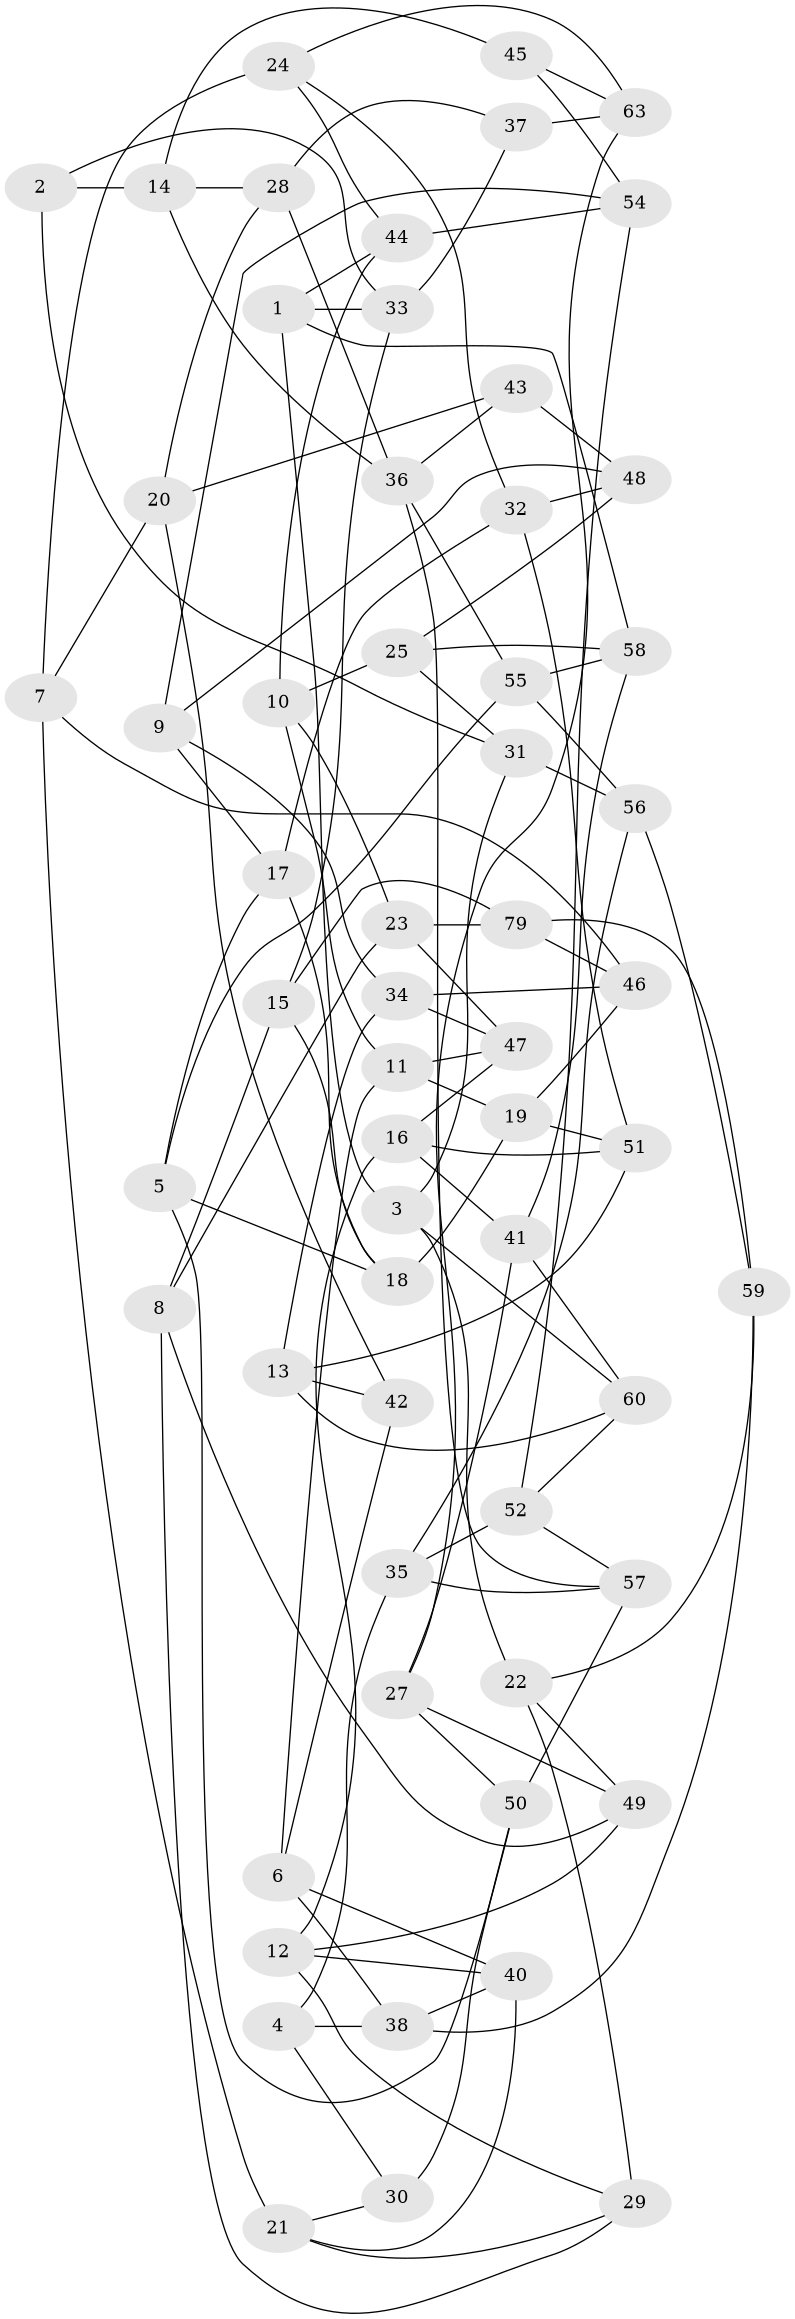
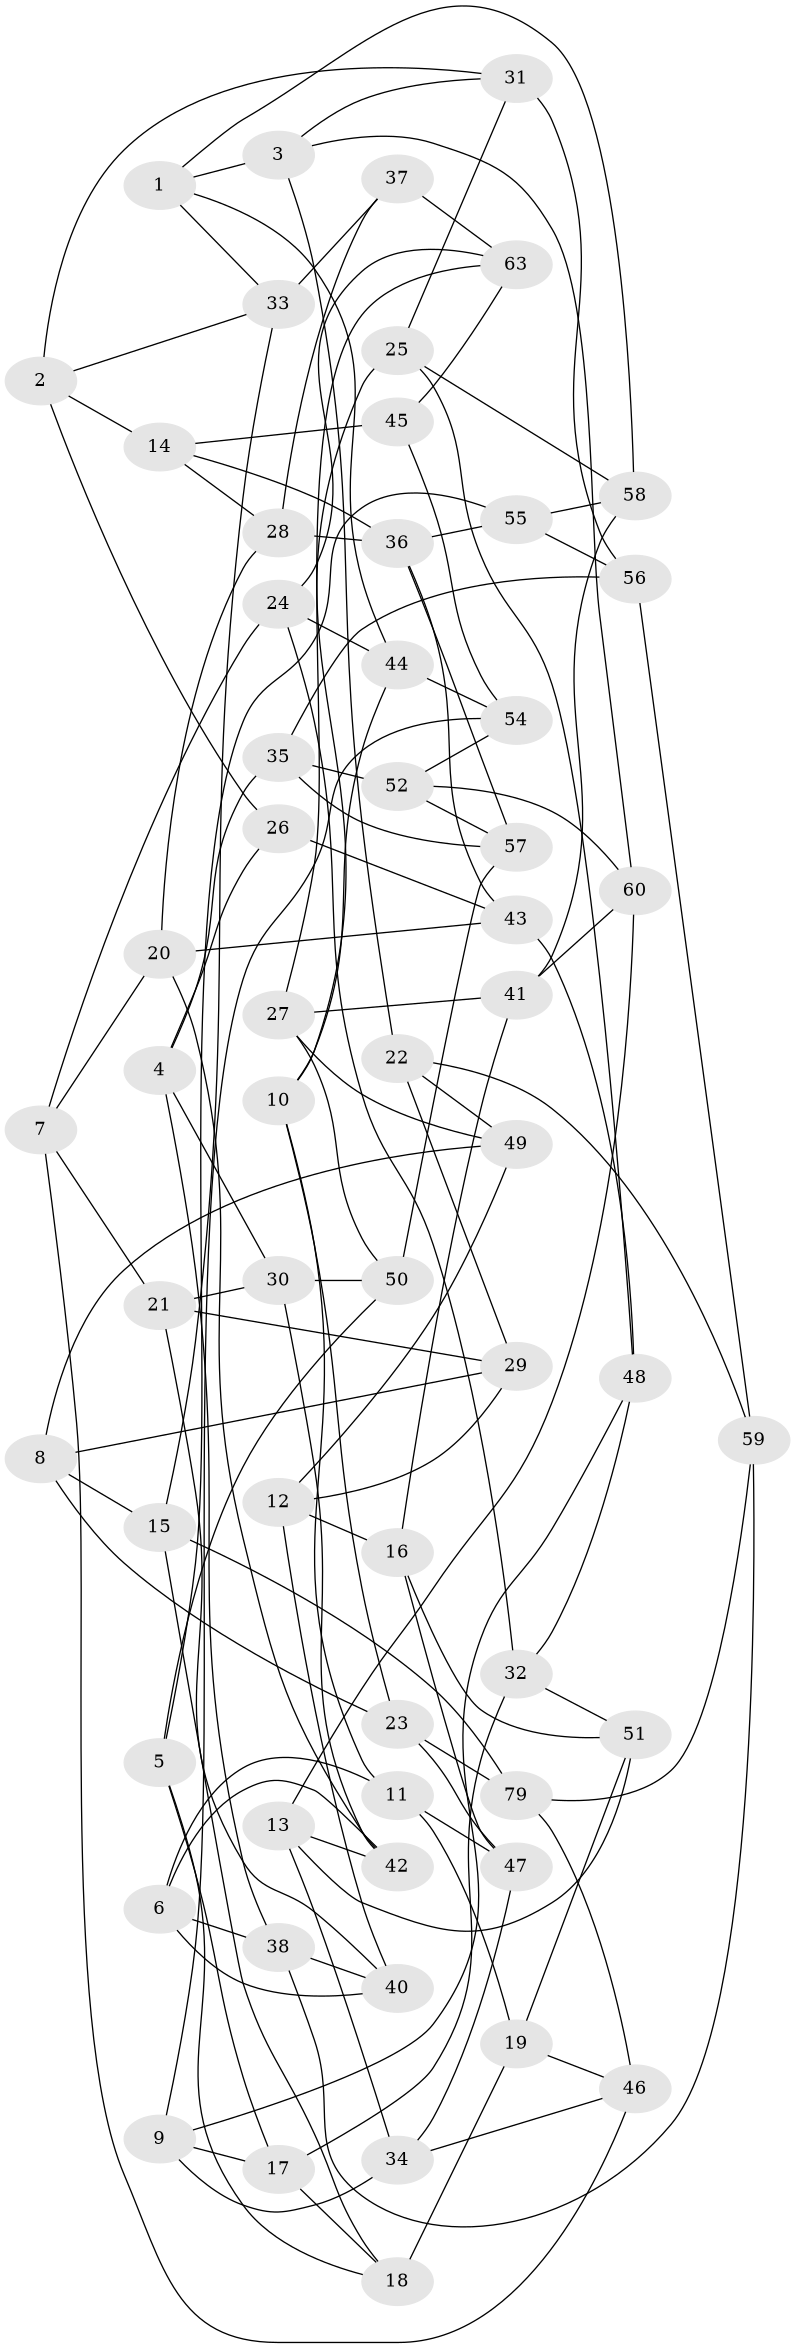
node "26": added
edge "30" -- "42": added
